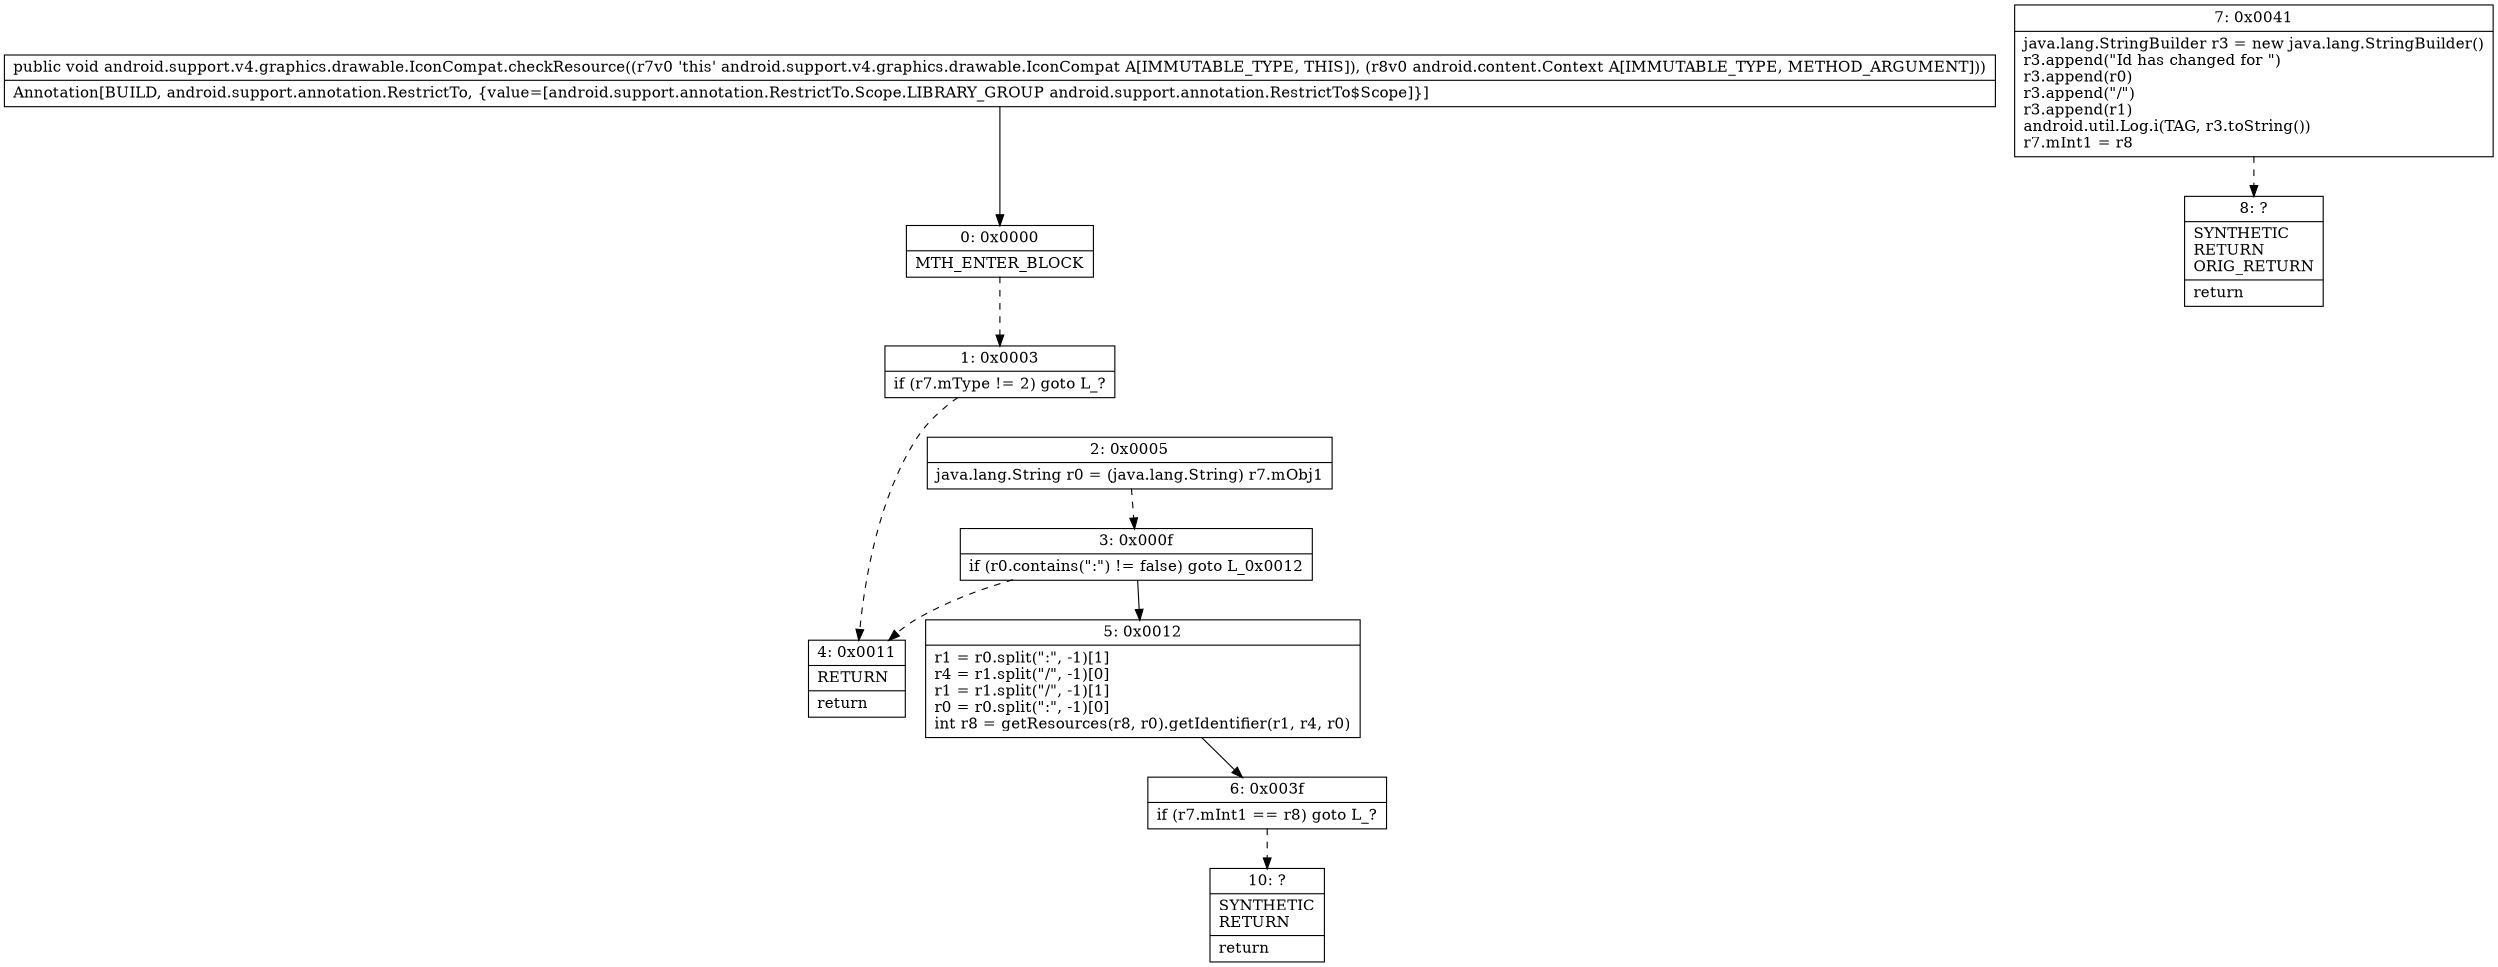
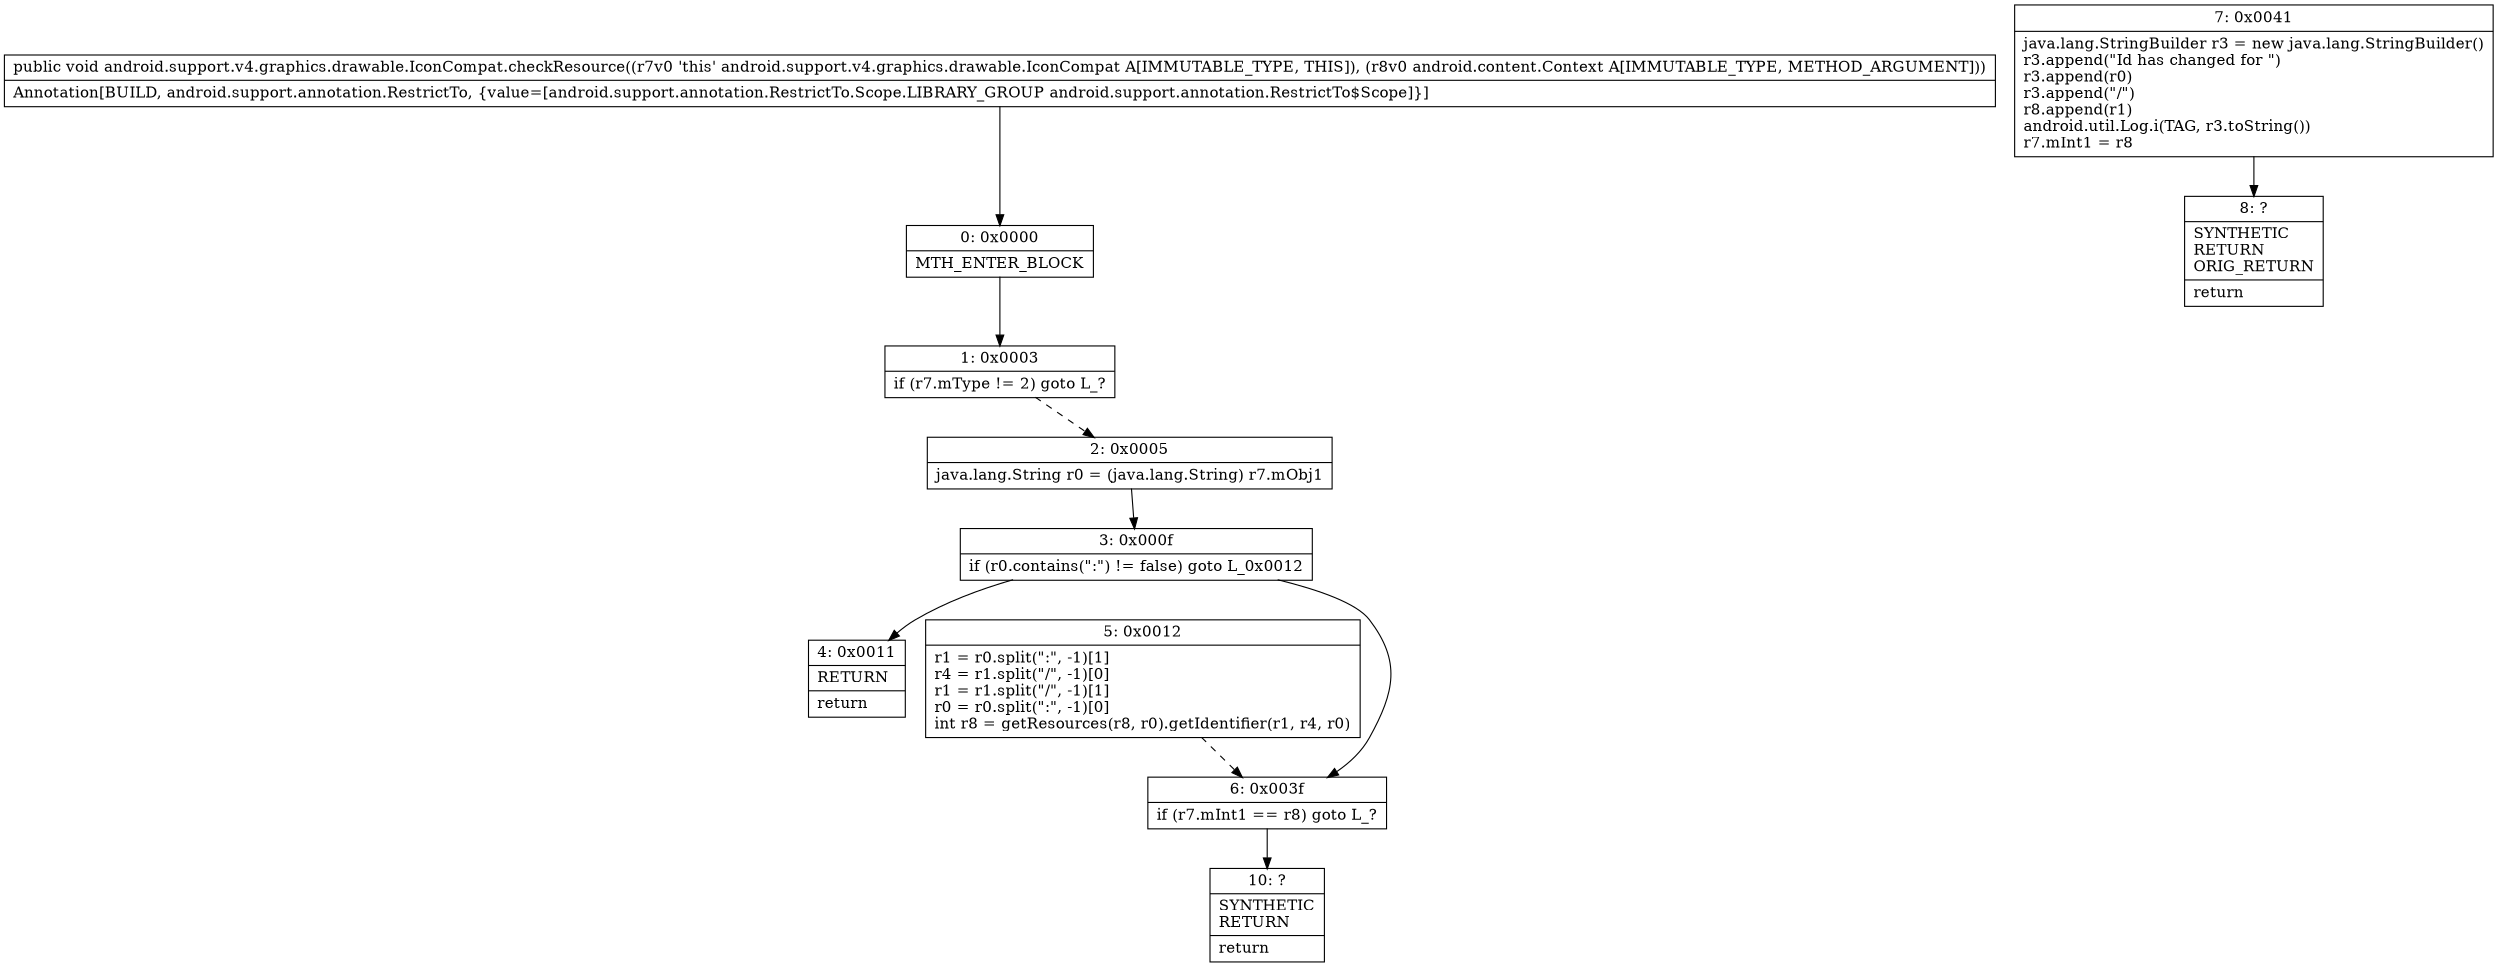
node "7: 0x0041": text "r3.append(r1)" -> "r8.append(r1)"
edge "7: 0x0041" -> "8: ?": style dashed -> solid
edge "0: 0x0000" -> "1: 0x0003": style dashed -> solid
edge "1: 0x0003" -> "4: 0x0011": now "1: 0x0003" -> "2: 0x0005"
edge "2: 0x0005" -> "3: 0x000f": style dashed -> solid
edge "3: 0x000f" -> "5: 0x0012": now "3: 0x000f" -> "6: 0x003f"
edge "3: 0x000f" -> "4: 0x0011": style dashed -> solid
edge "5: 0x0012" -> "6: 0x003f": style solid -> dashed
edge "6: 0x003f" -> "10: ?": style dashed -> solid
